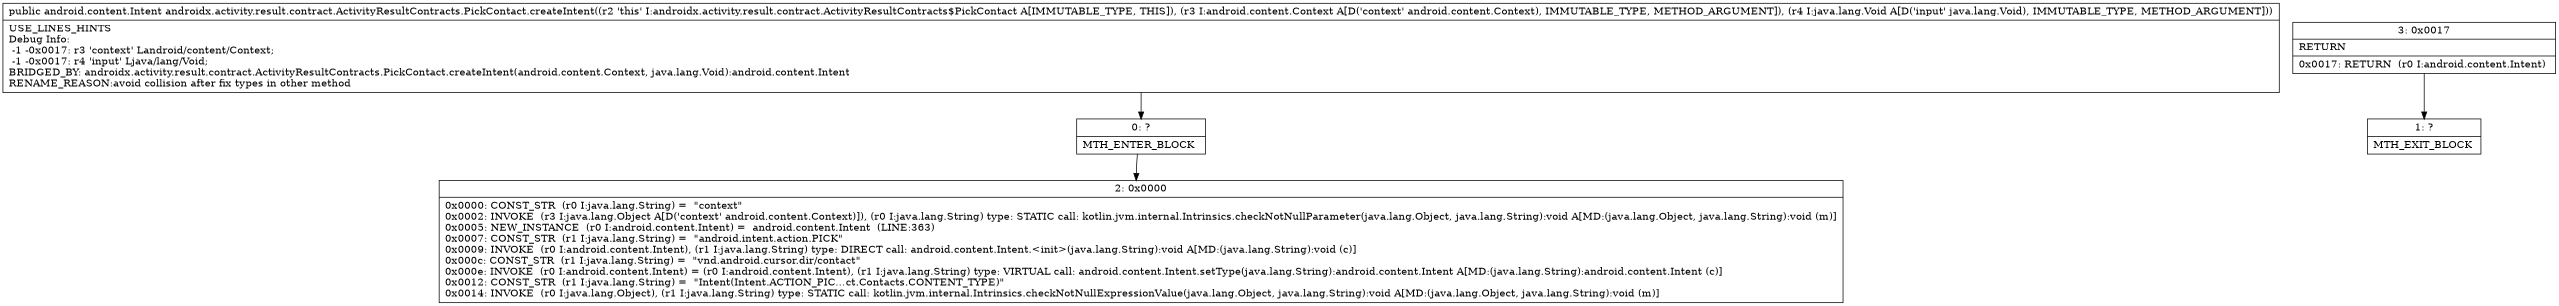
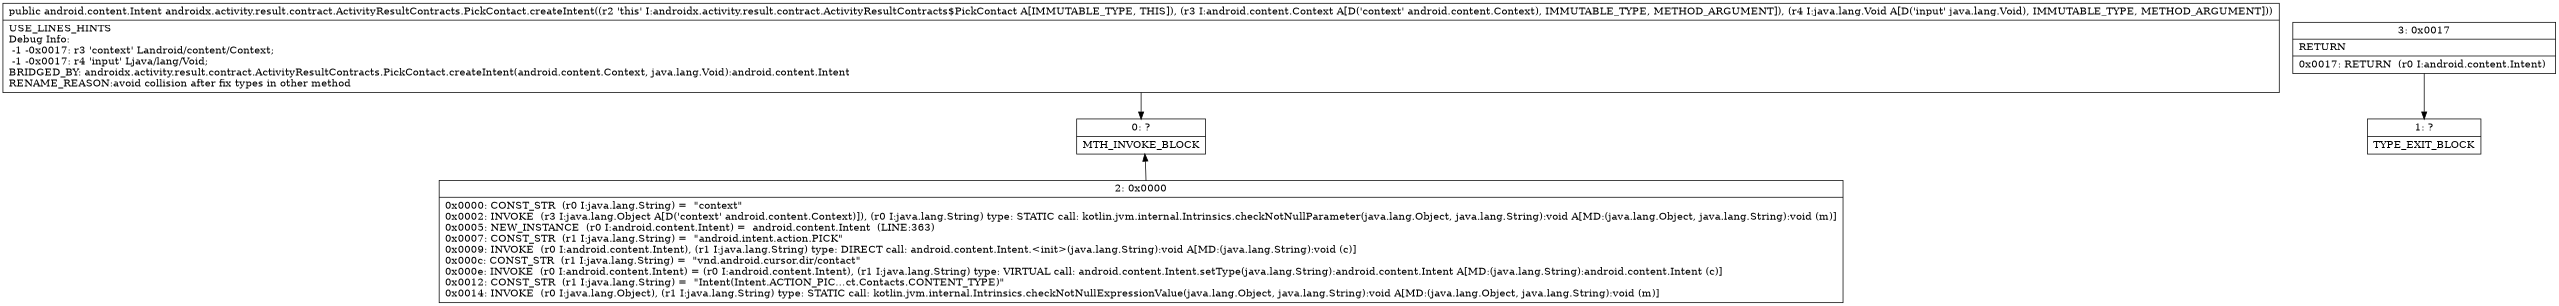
node "0: ?": text "MTH_ENTER_BLOCK" -> "MTH_INVOKE_BLOCK"
node "1: ?": text "MTH_EXIT_BLOCK" -> "TYPE_EXIT_BLOCK"
edge "0: ?" -> "2: 0x0000": reversed
